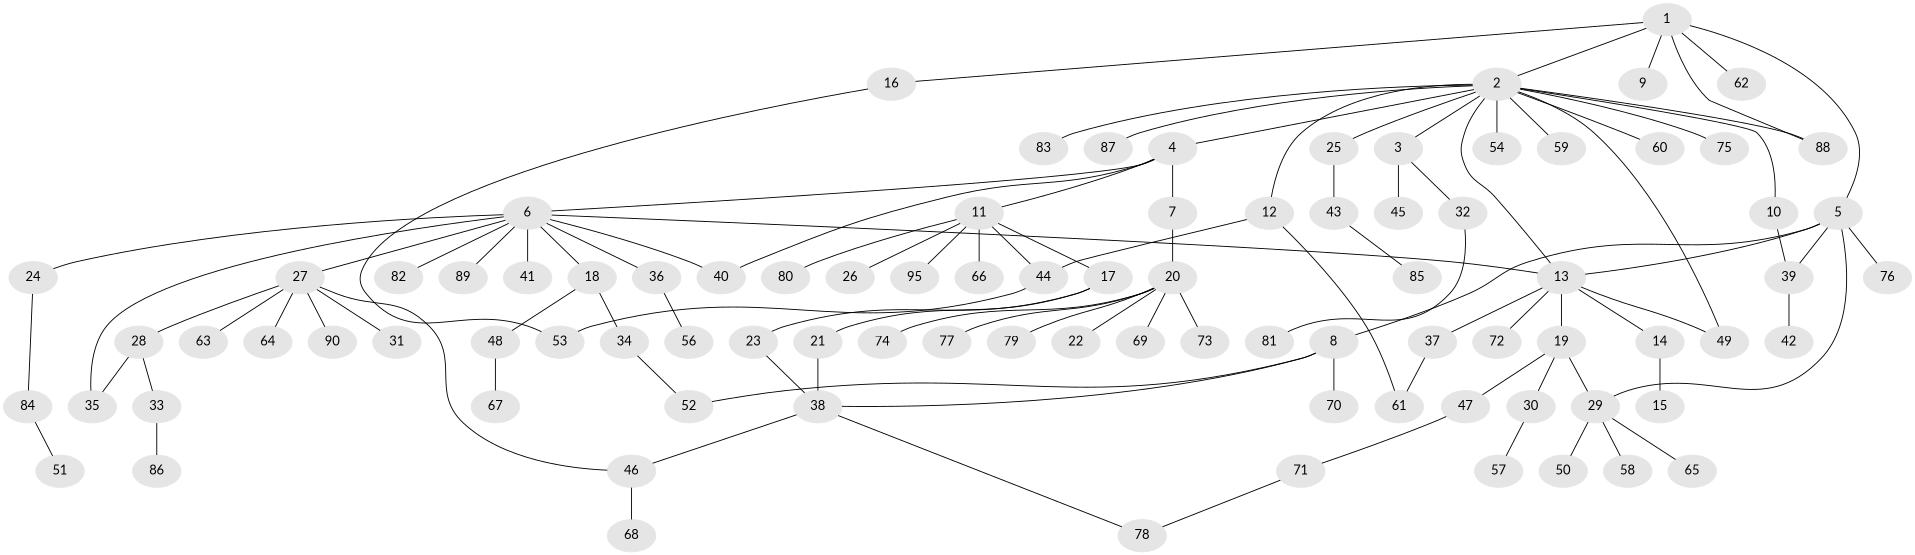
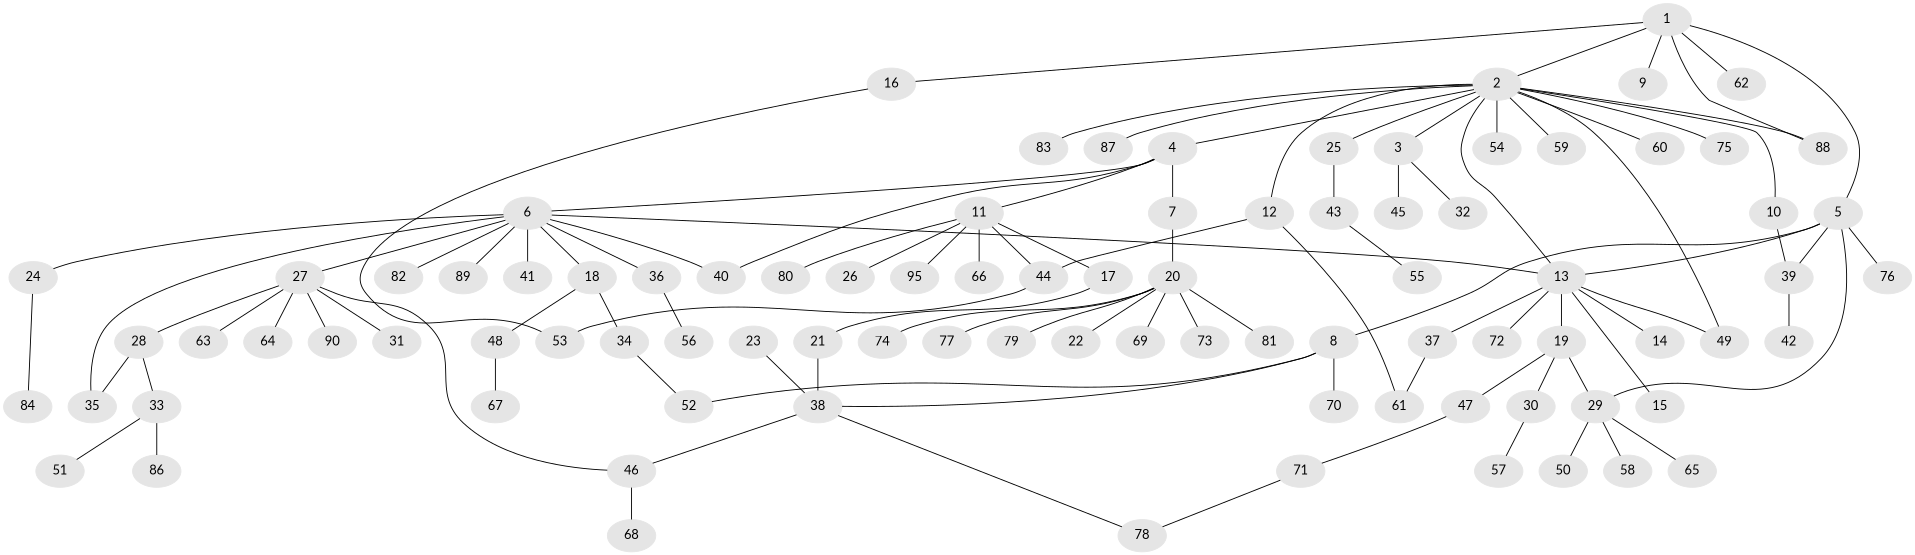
node "85": label "85" -> "55"
edge "17" -- "23": removed
edge "32" -- "81": now "20" -- "81"
edge "14" -- "15": now "13" -- "15"
edge "84" -- "51": now "33" -- "51"
